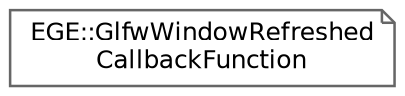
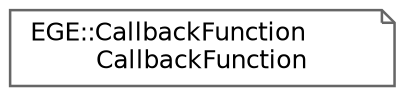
node "EGE::GlfwWindowRefreshed CallbackFunction": label "EGE::GlfwWindowRefreshed CallbackFunction" -> "EGE::CallbackFunction CallbackFunction"
